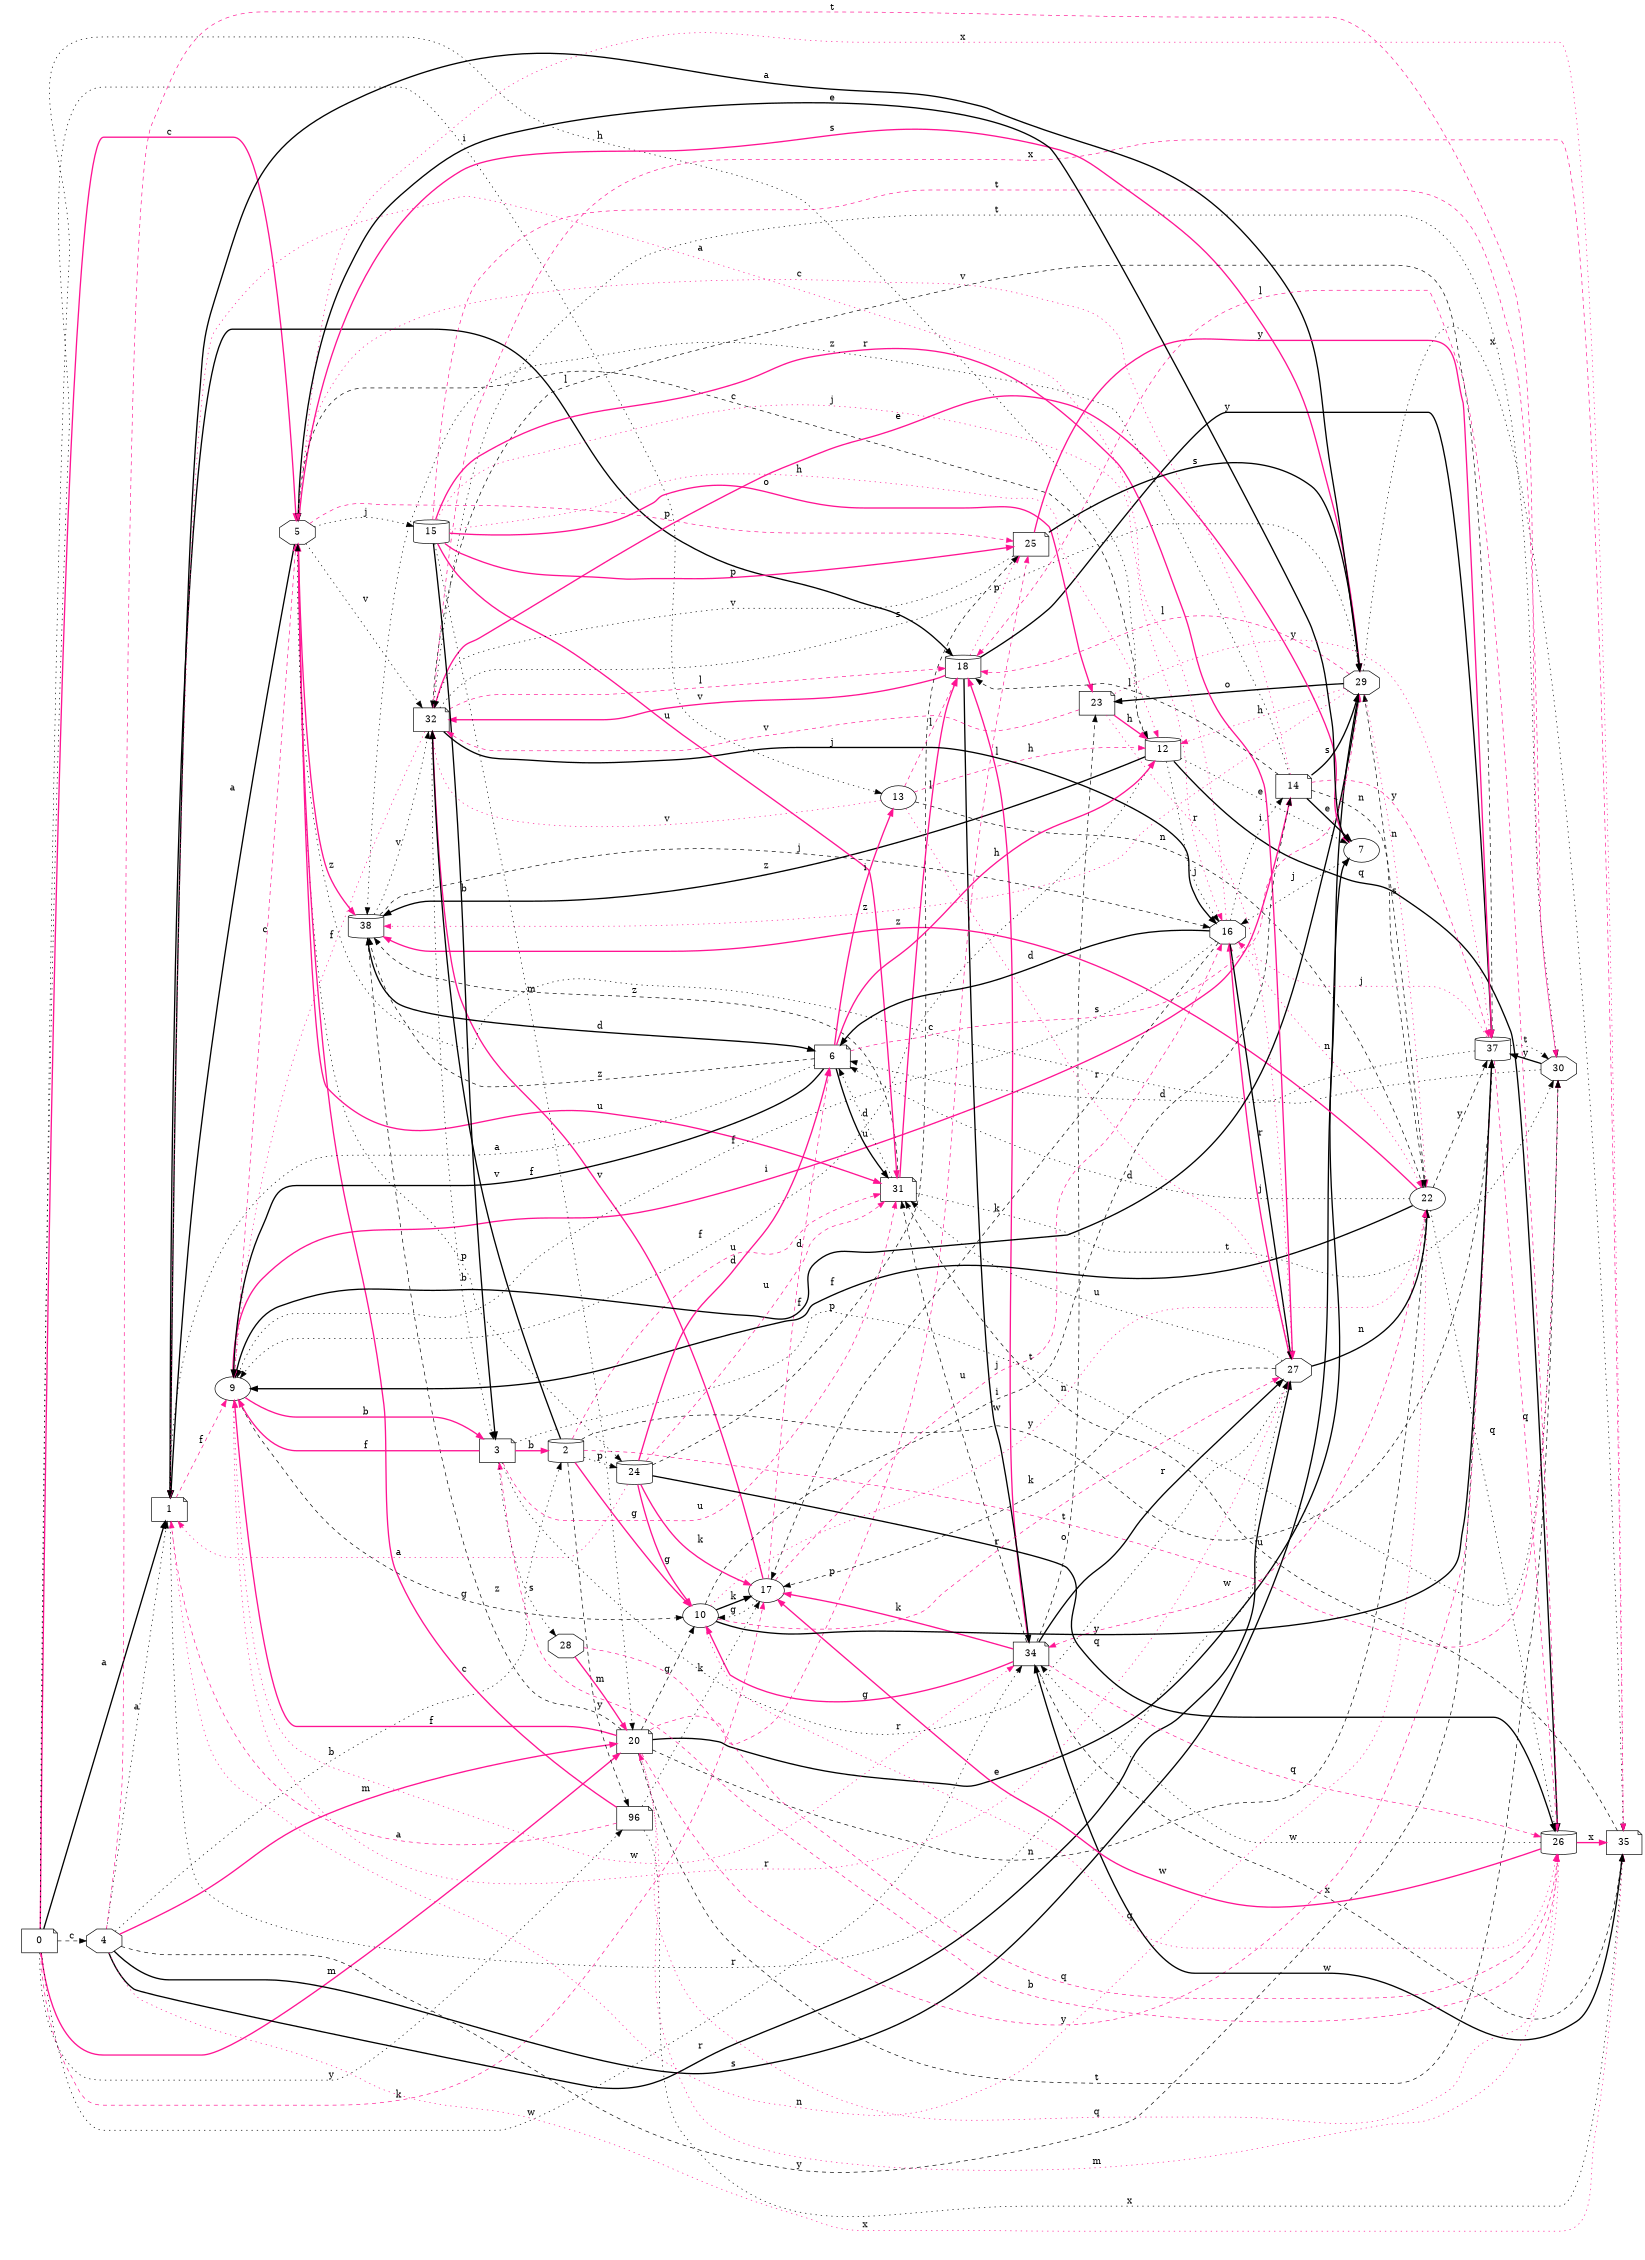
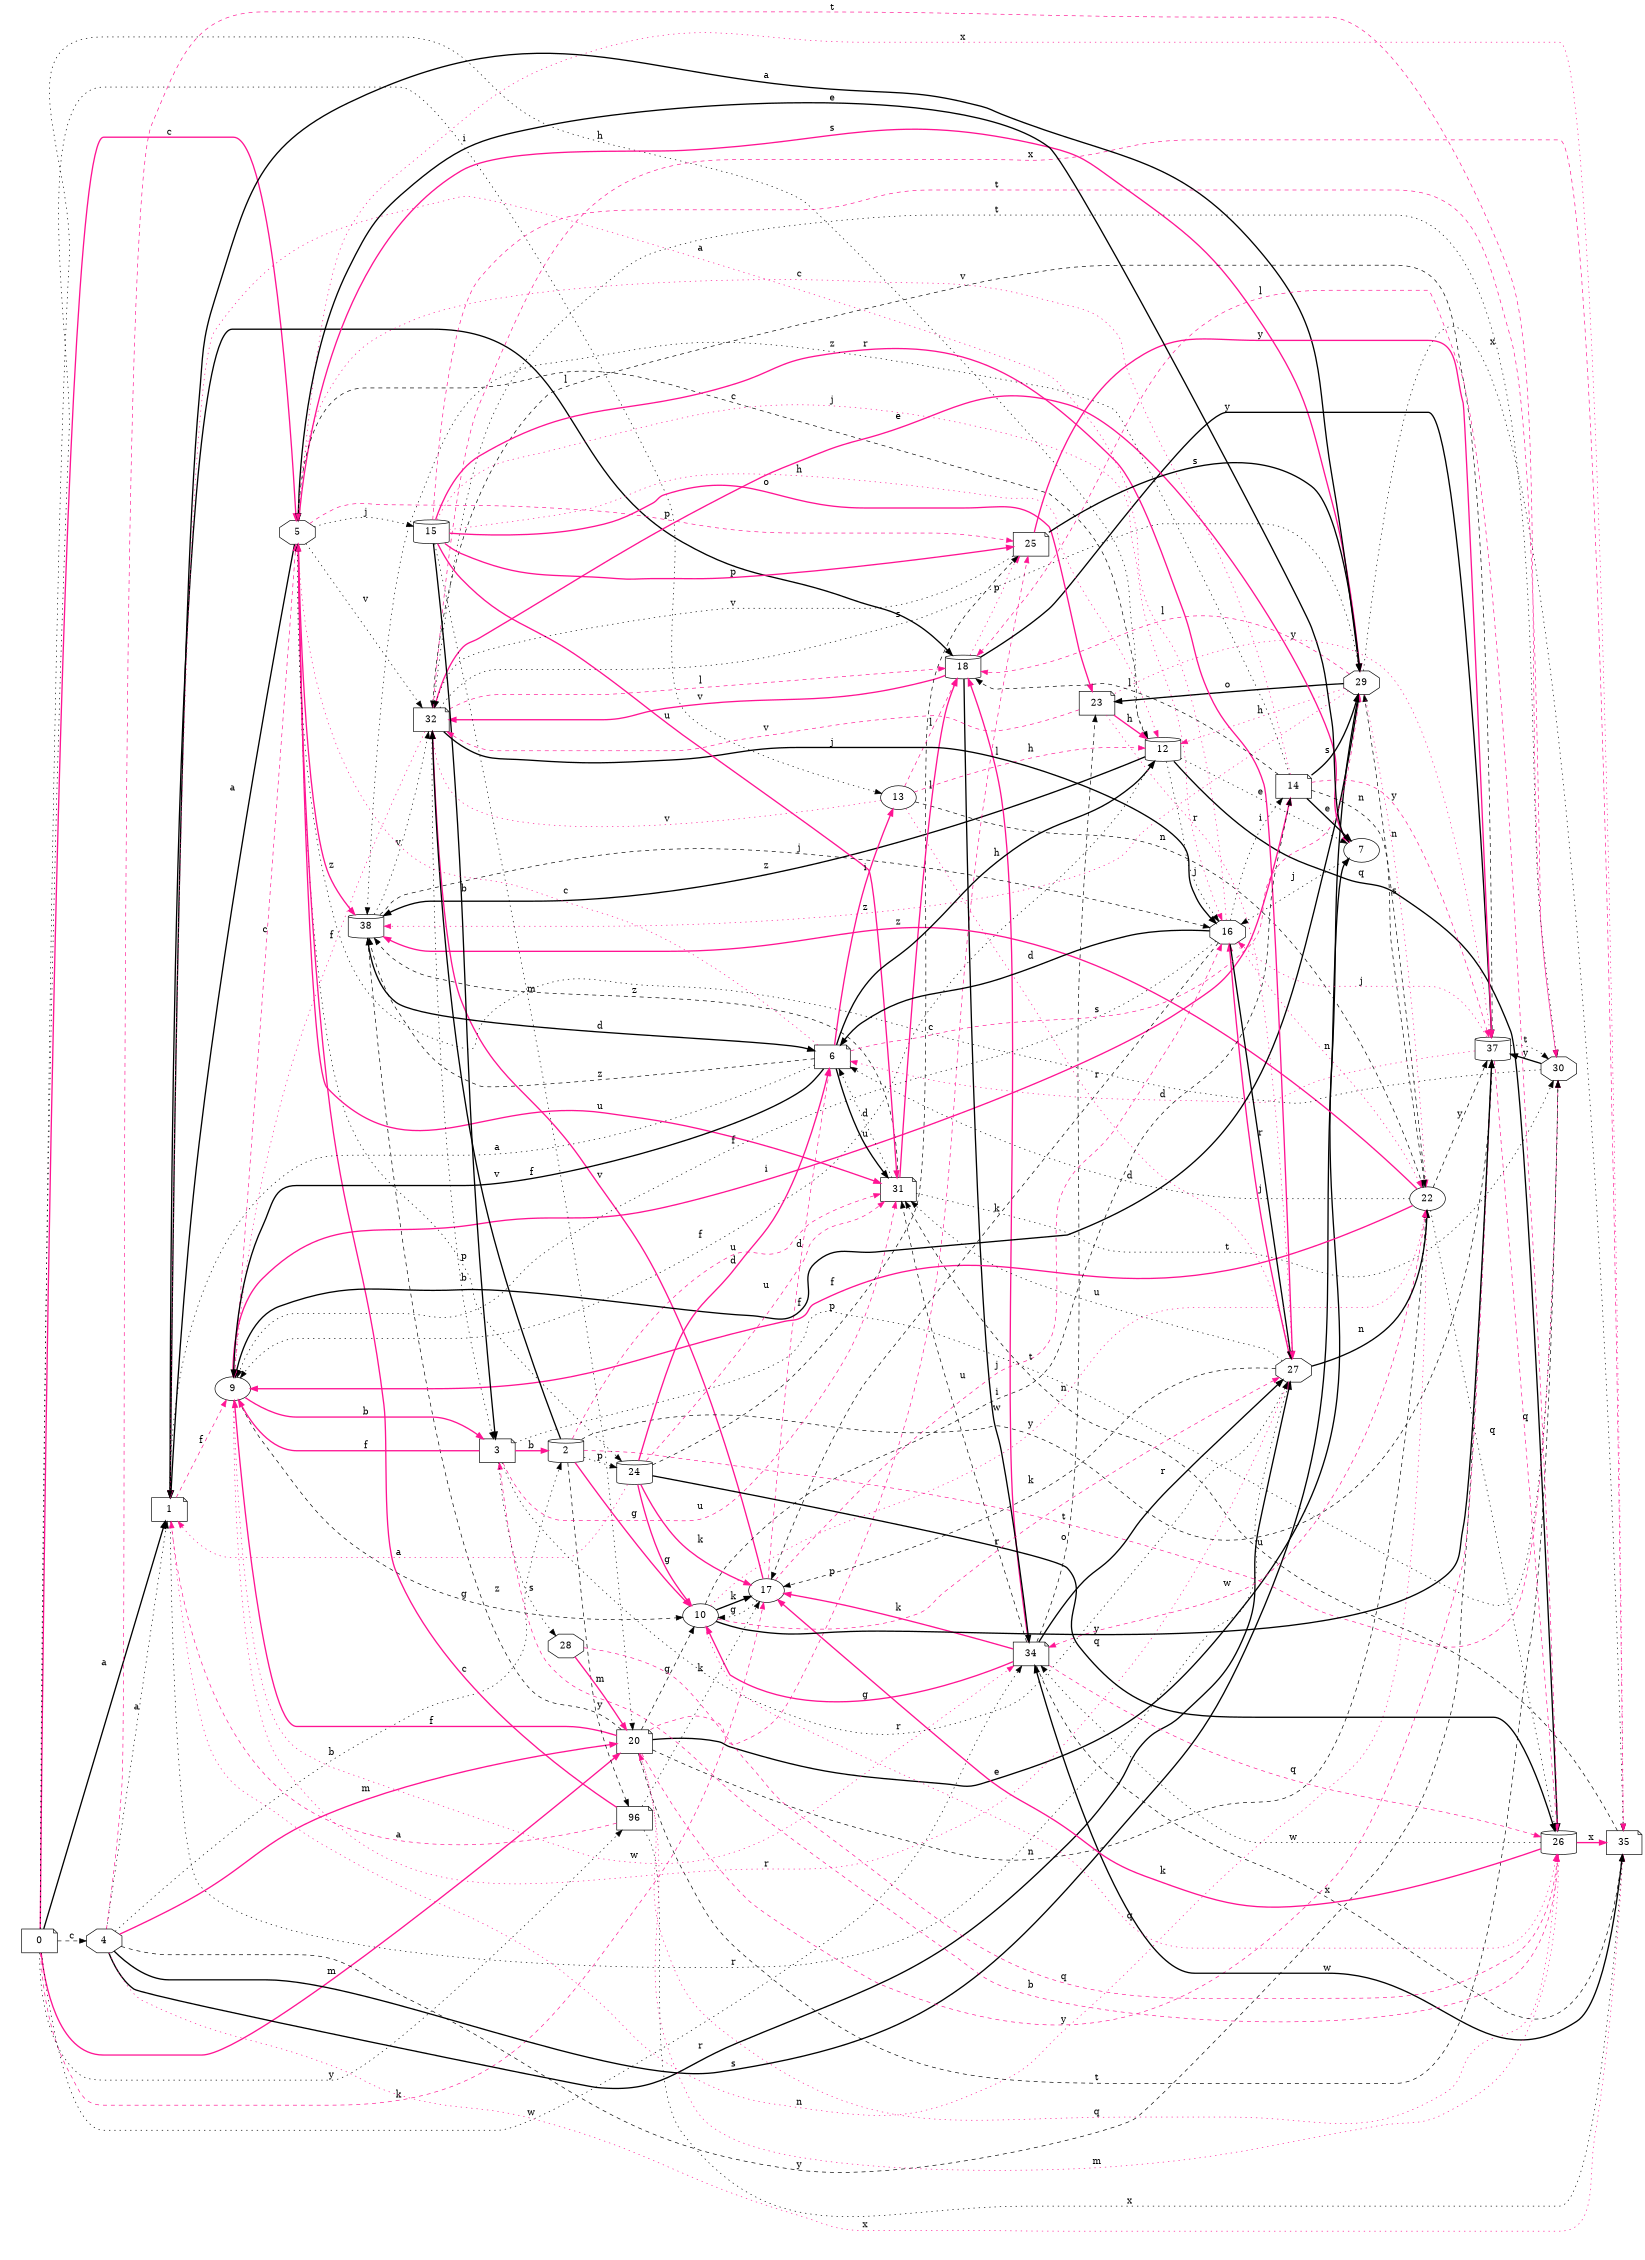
edge "6" -> "12": color deeppink -> black
edge "6" -> "5": added, label "c"
edge "37" -> "6": color black -> deeppink
edge "22" -> "9": color black -> deeppink
edge "26" -> "17": label "w" -> "k"
